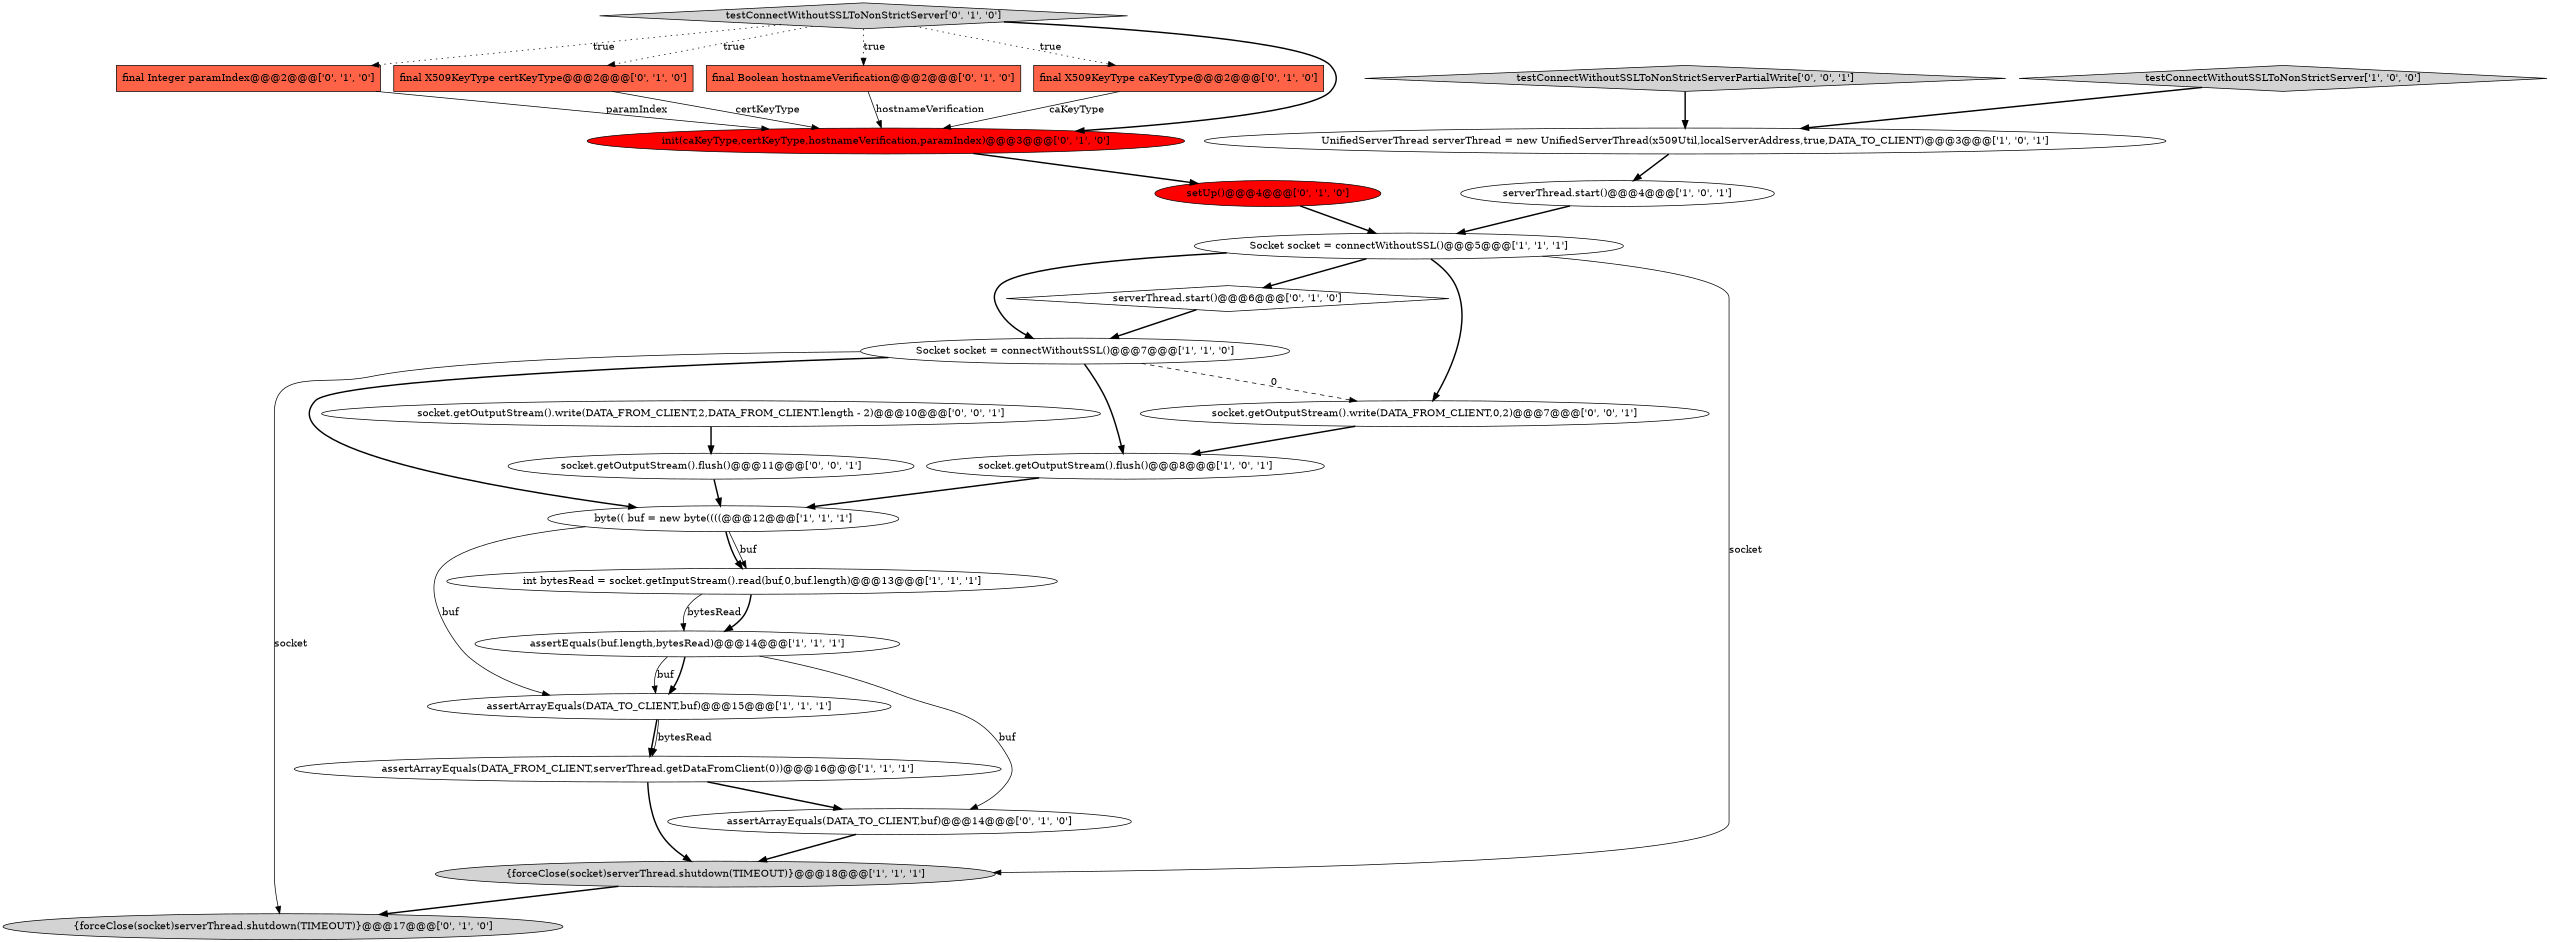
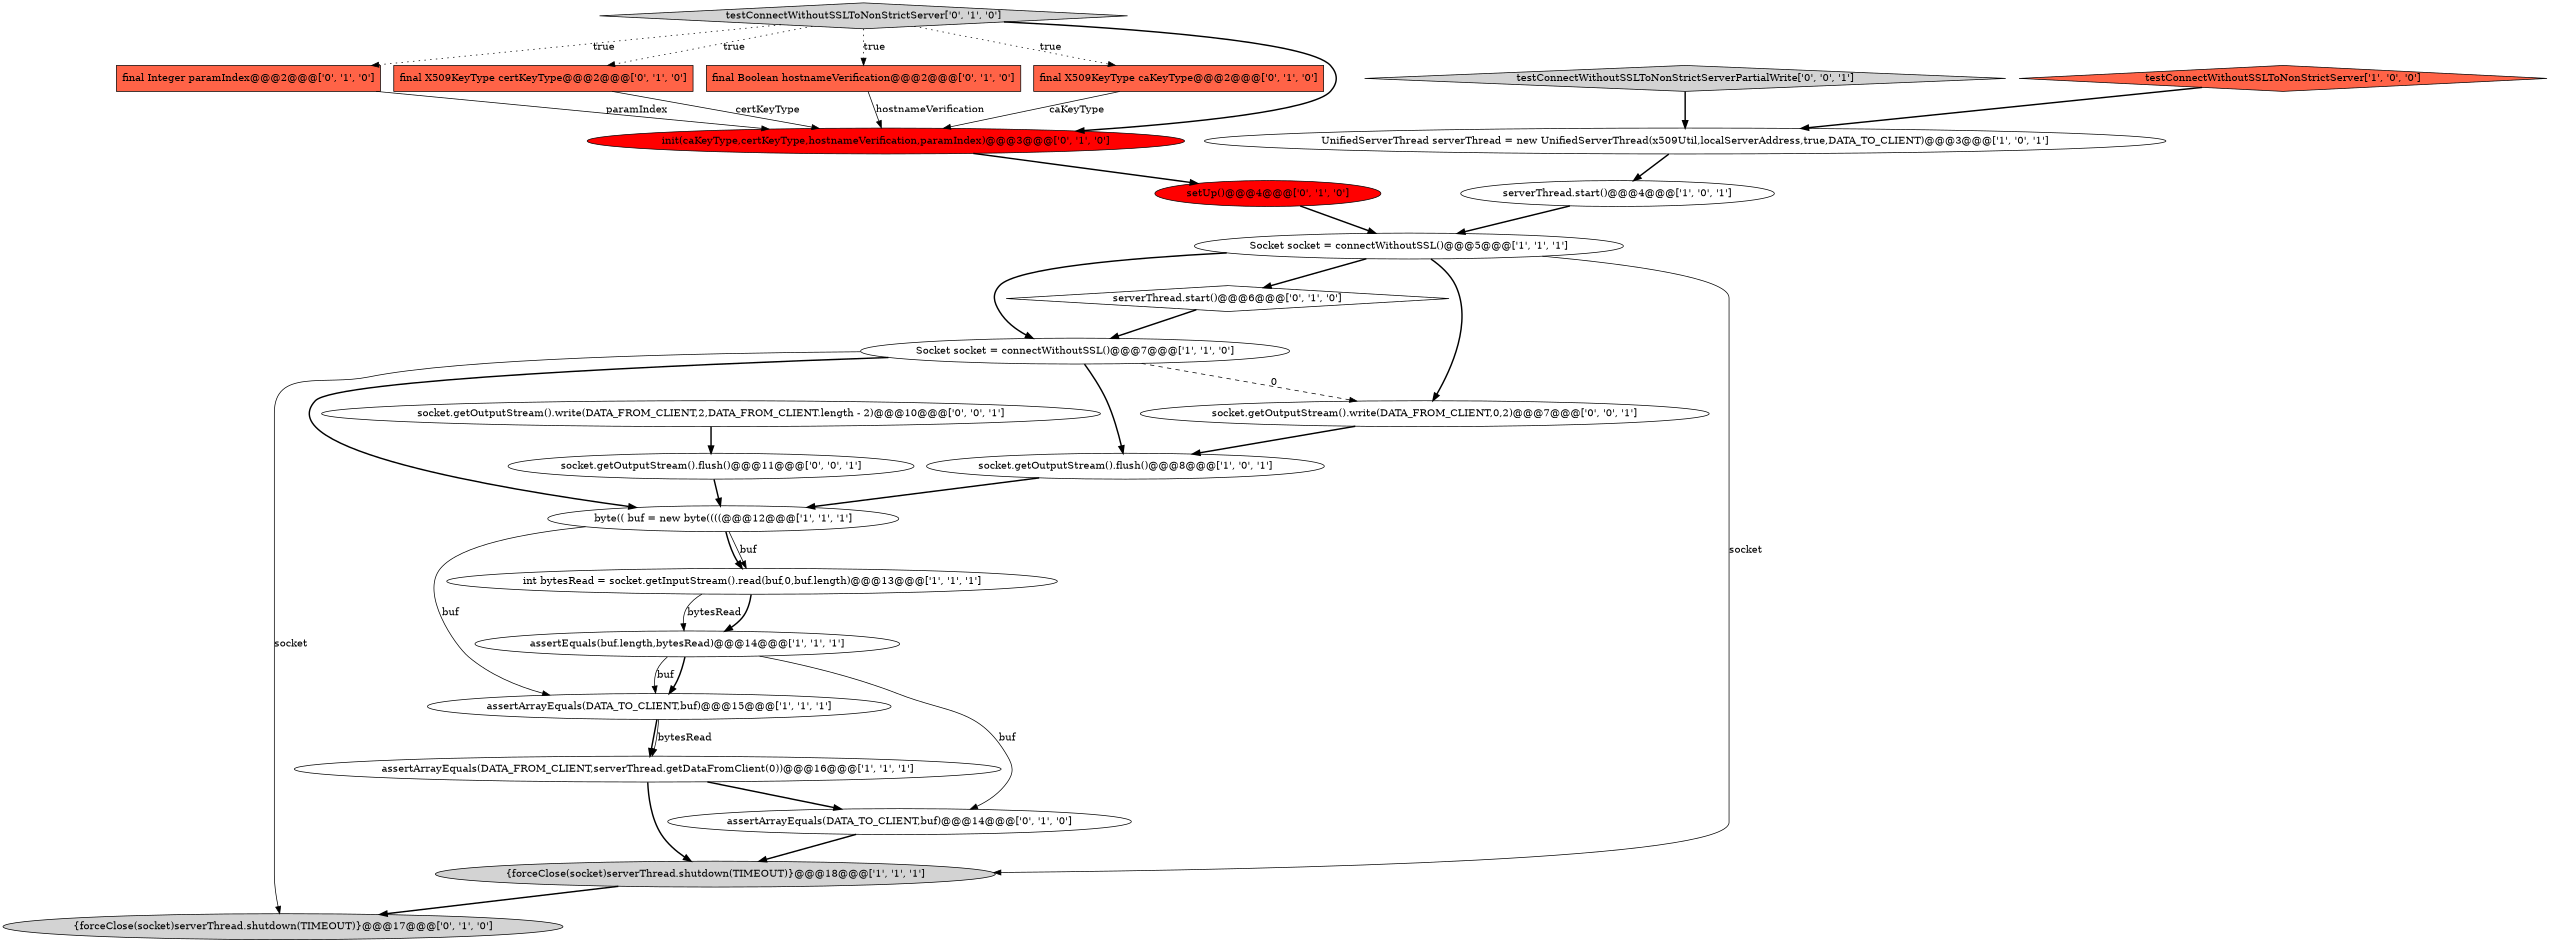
node "testConnectWithoutSSLToNonStrictServer['1', '0', '0']": fillcolor lightgray -> tomato
